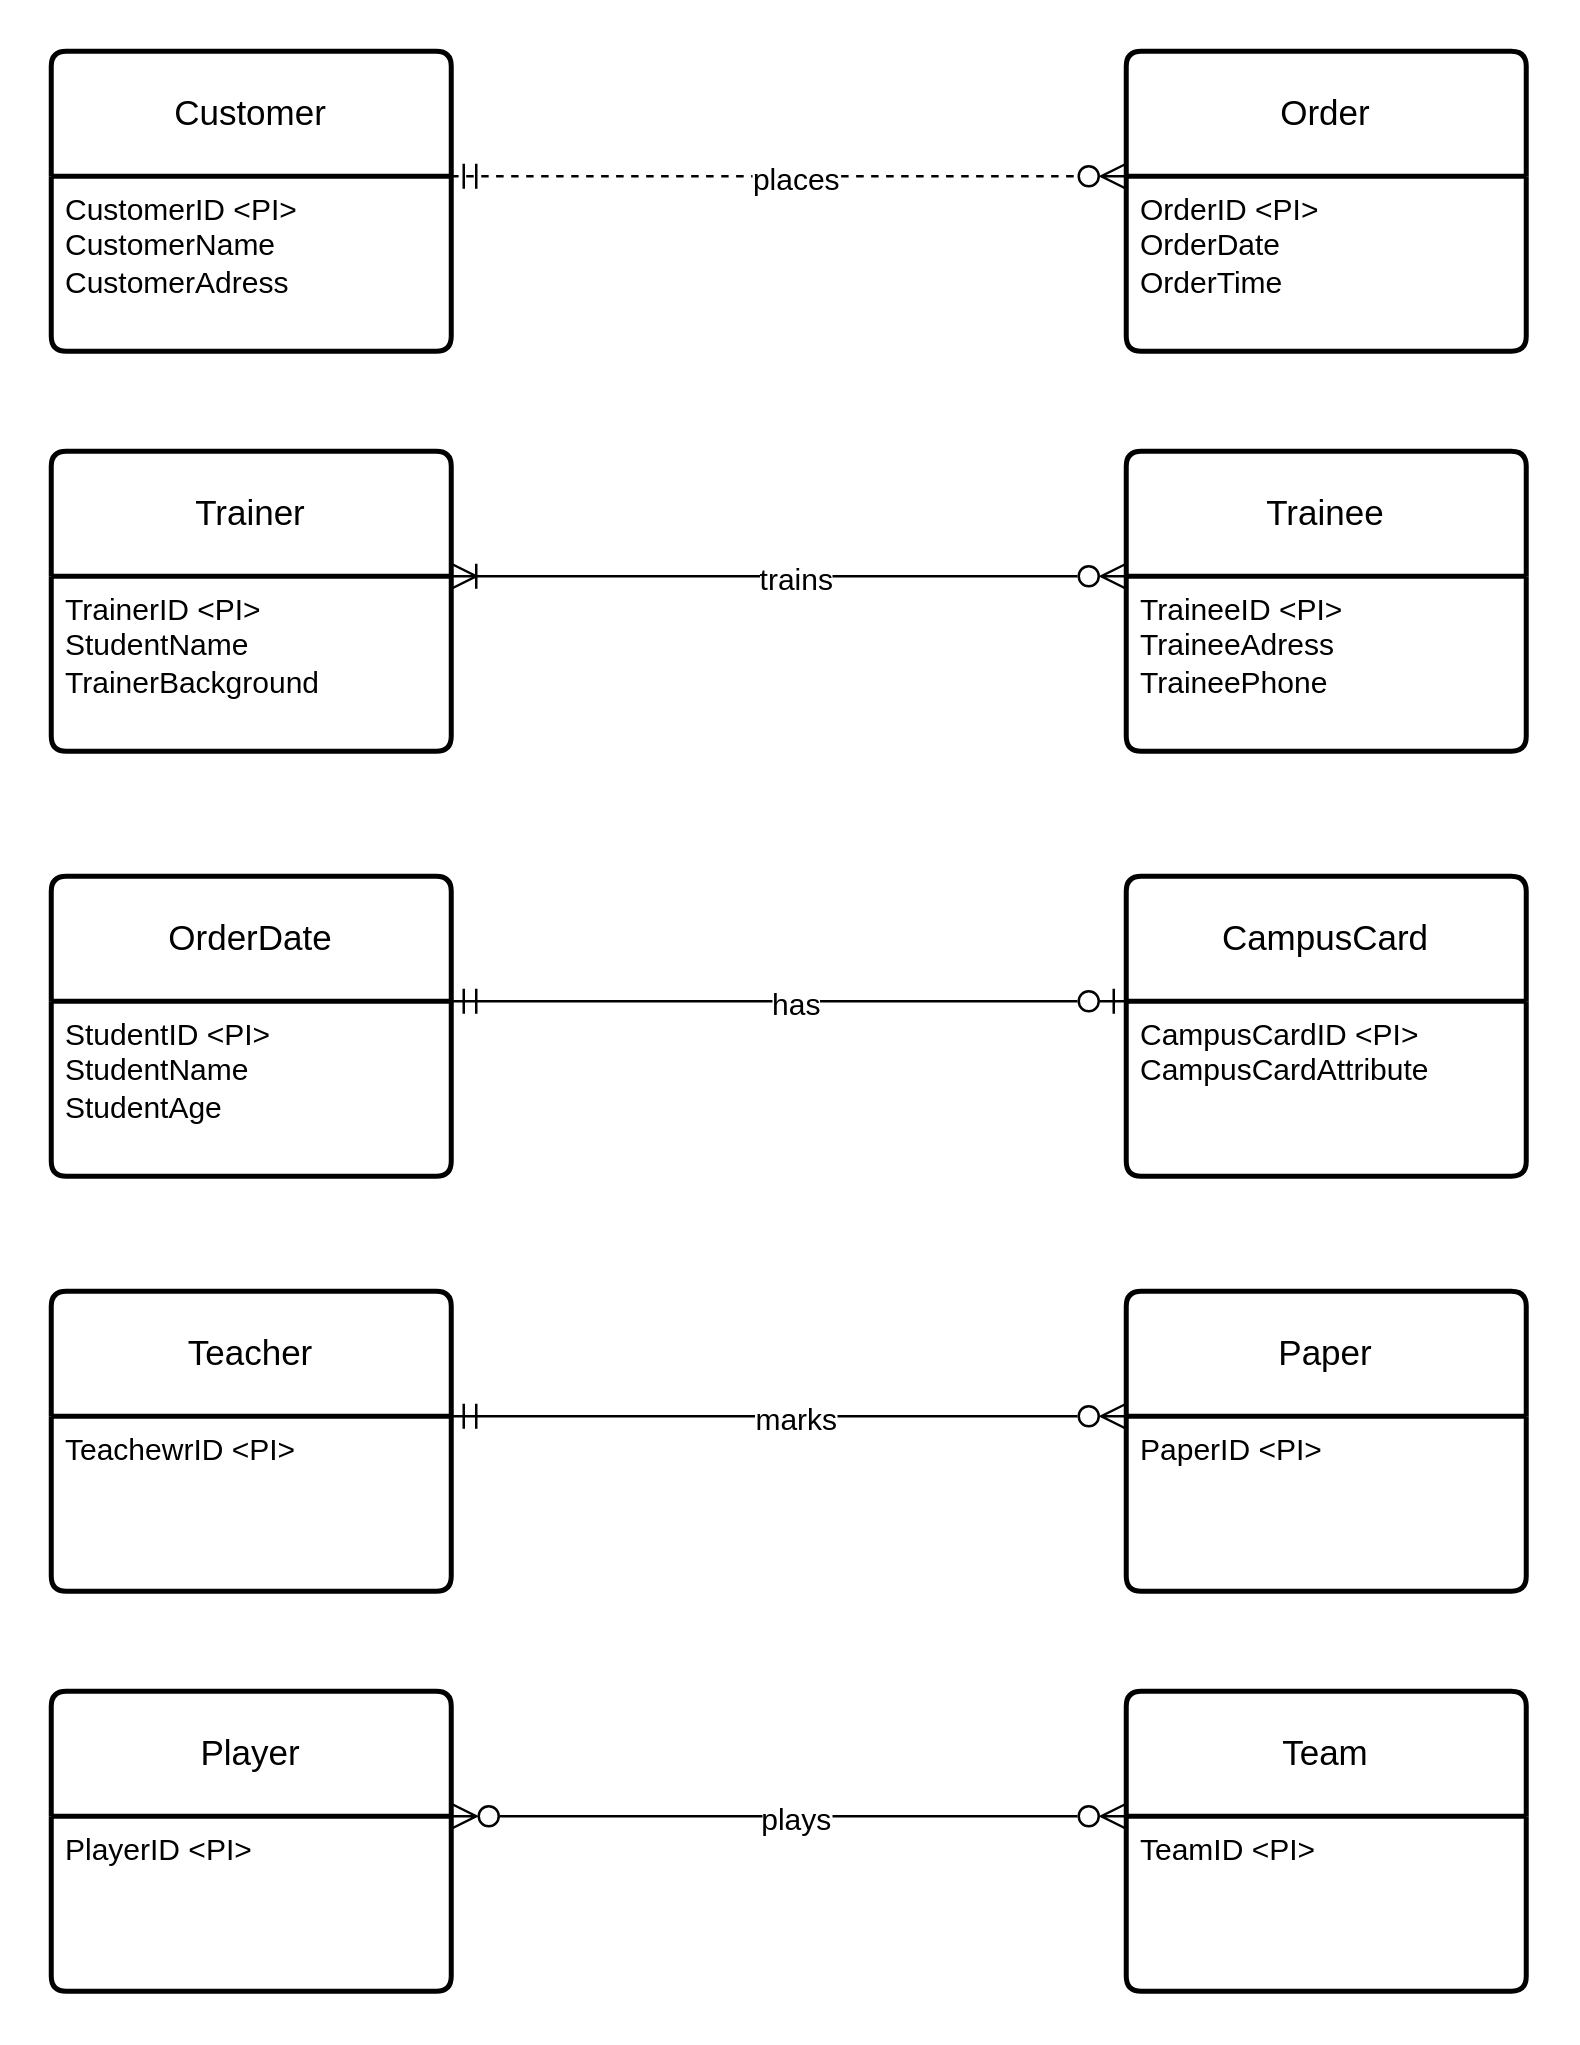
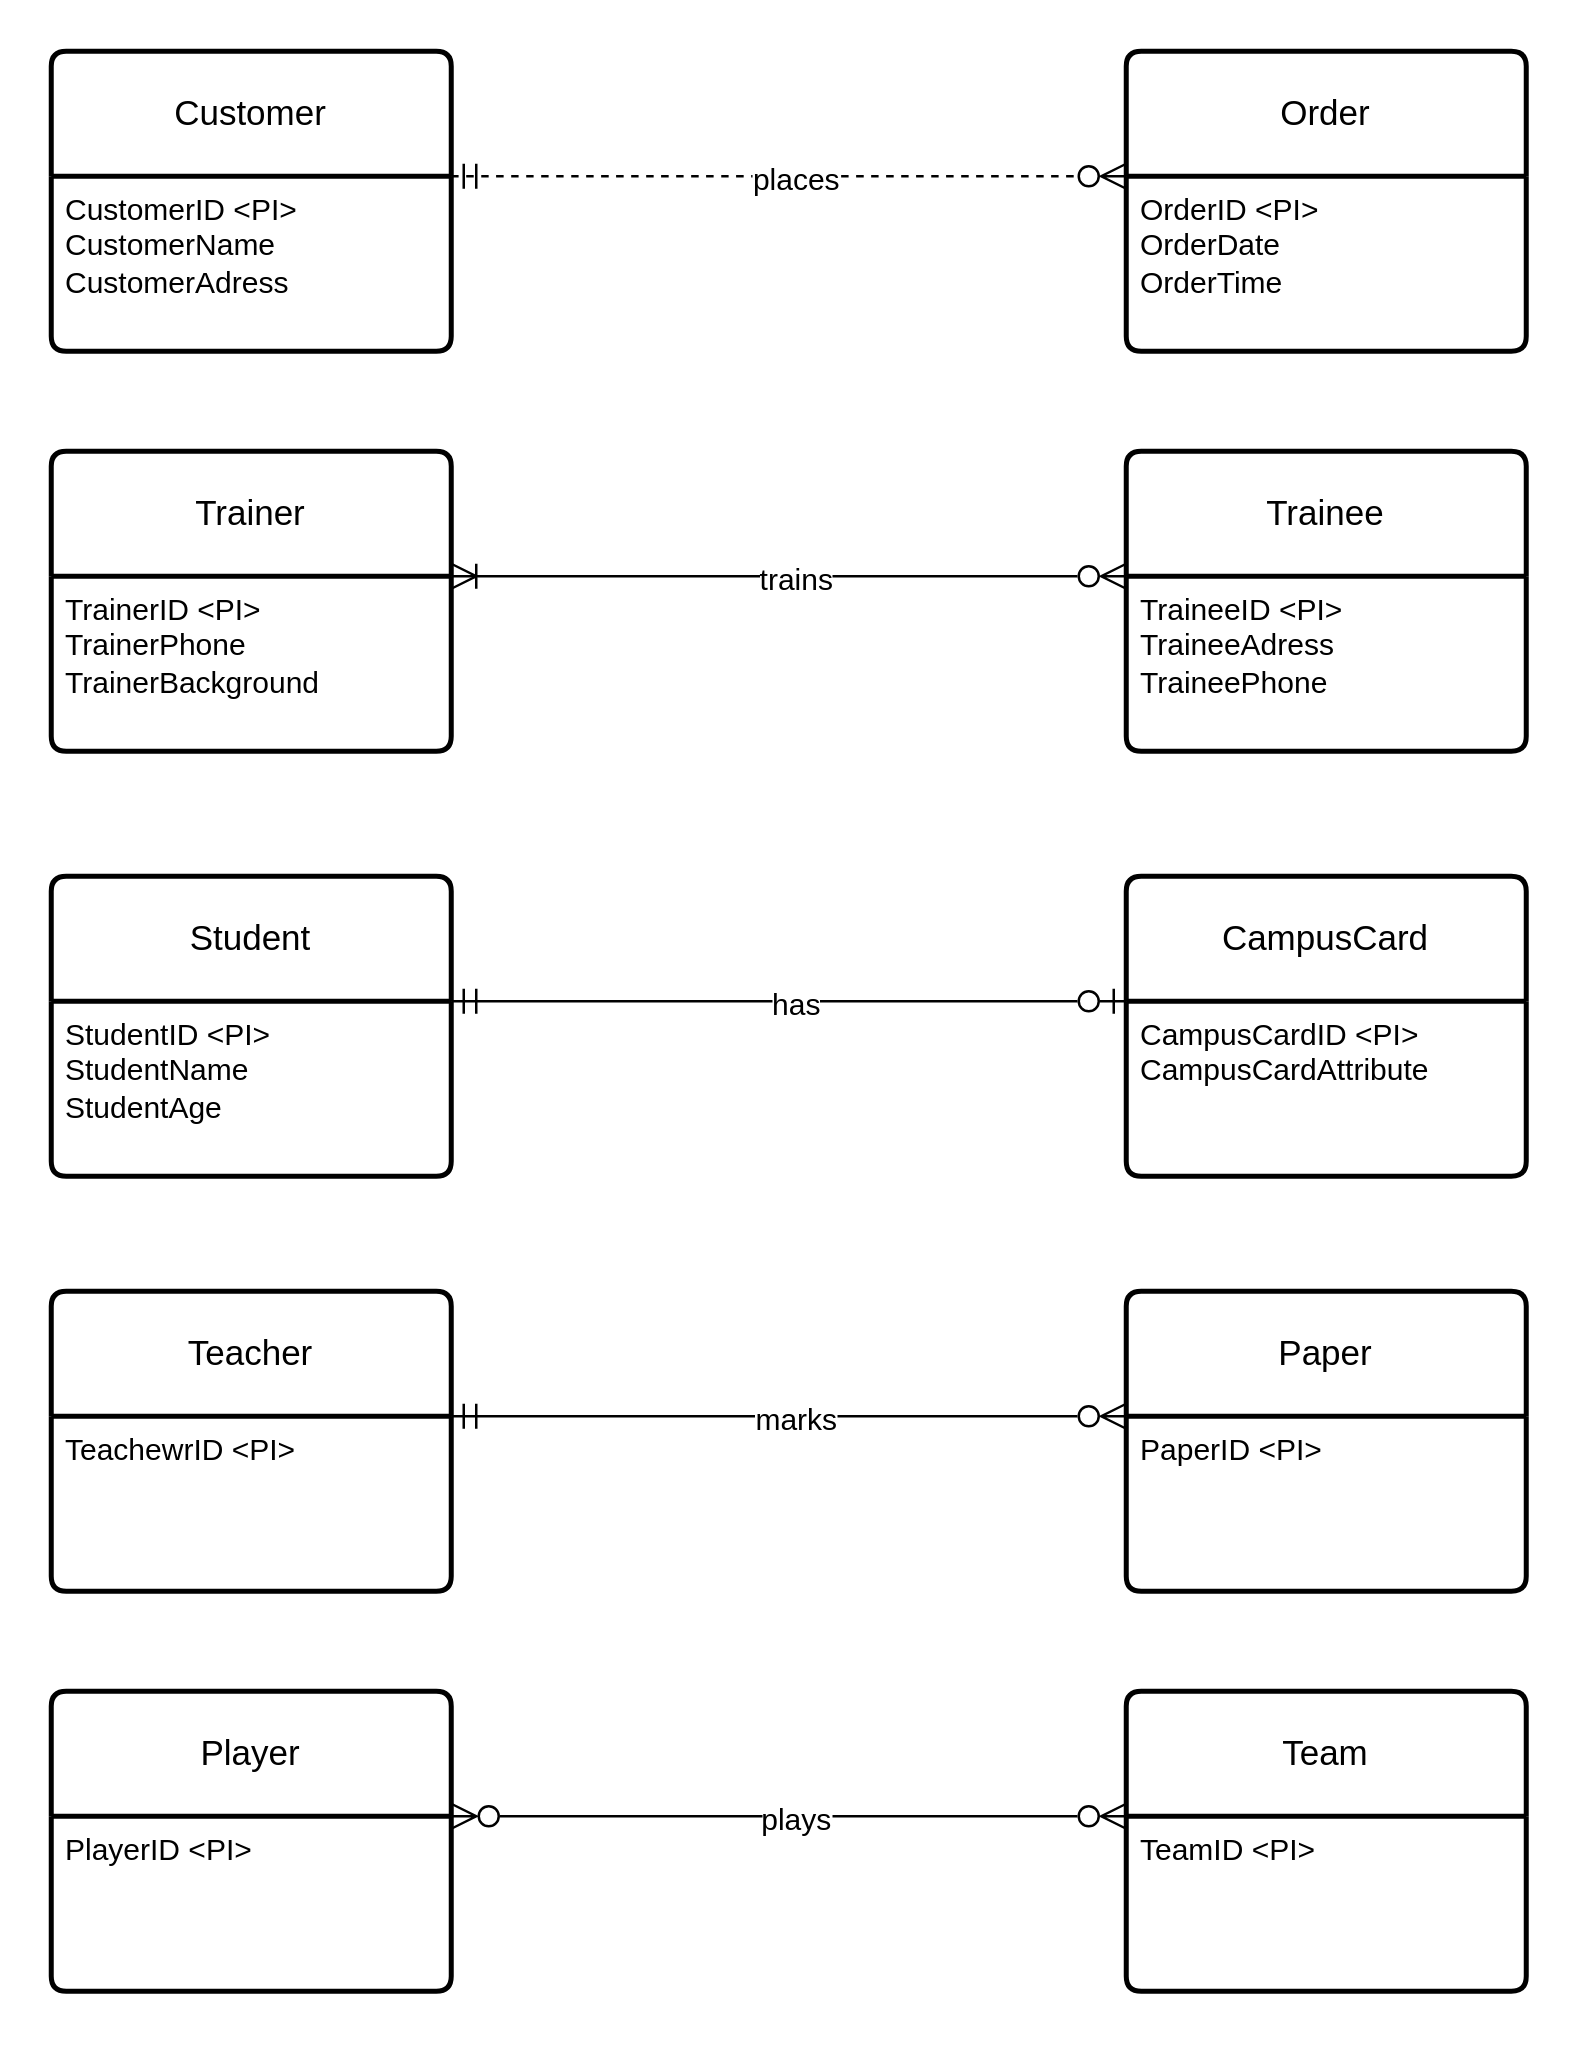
node "TrainerID <PI> StudentName TrainerBackground": label "TrainerID <PI> StudentName TrainerBackground" -> "TrainerID <PI> TrainerPhone TrainerBackground"
node "OrderDate": label "OrderDate" -> "Student"
